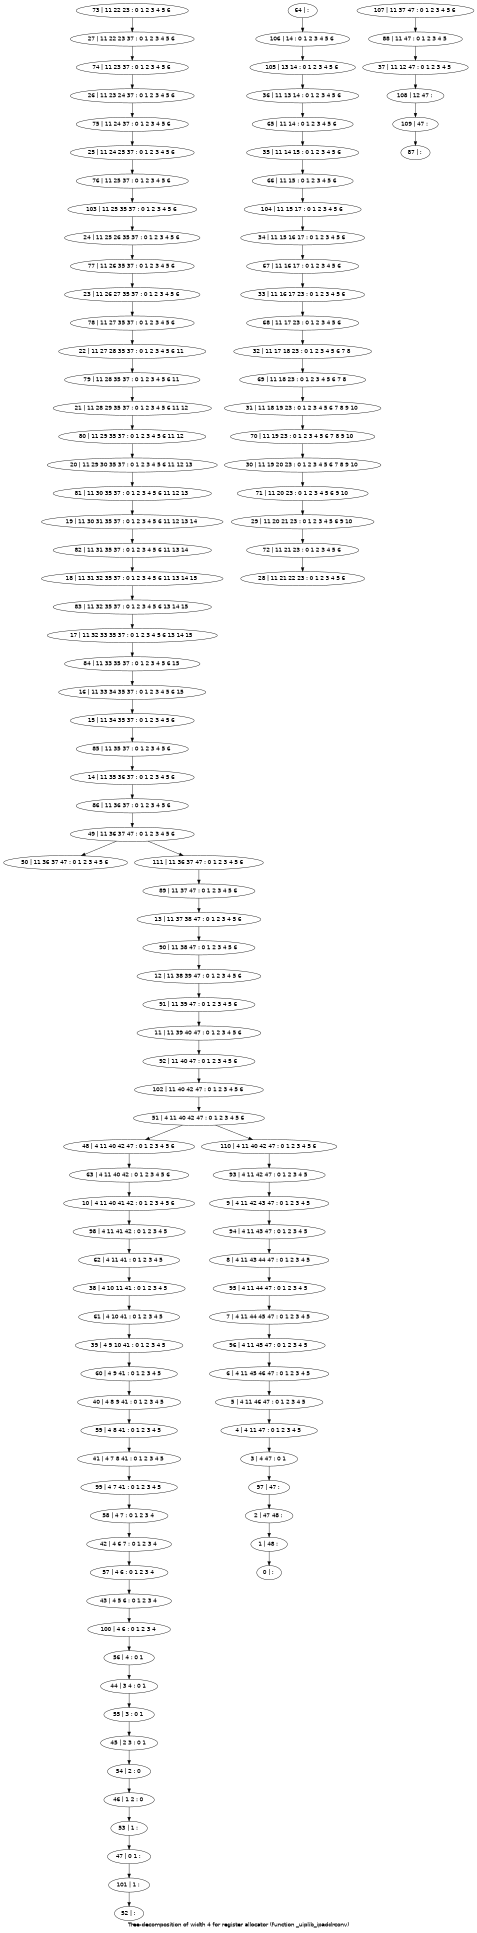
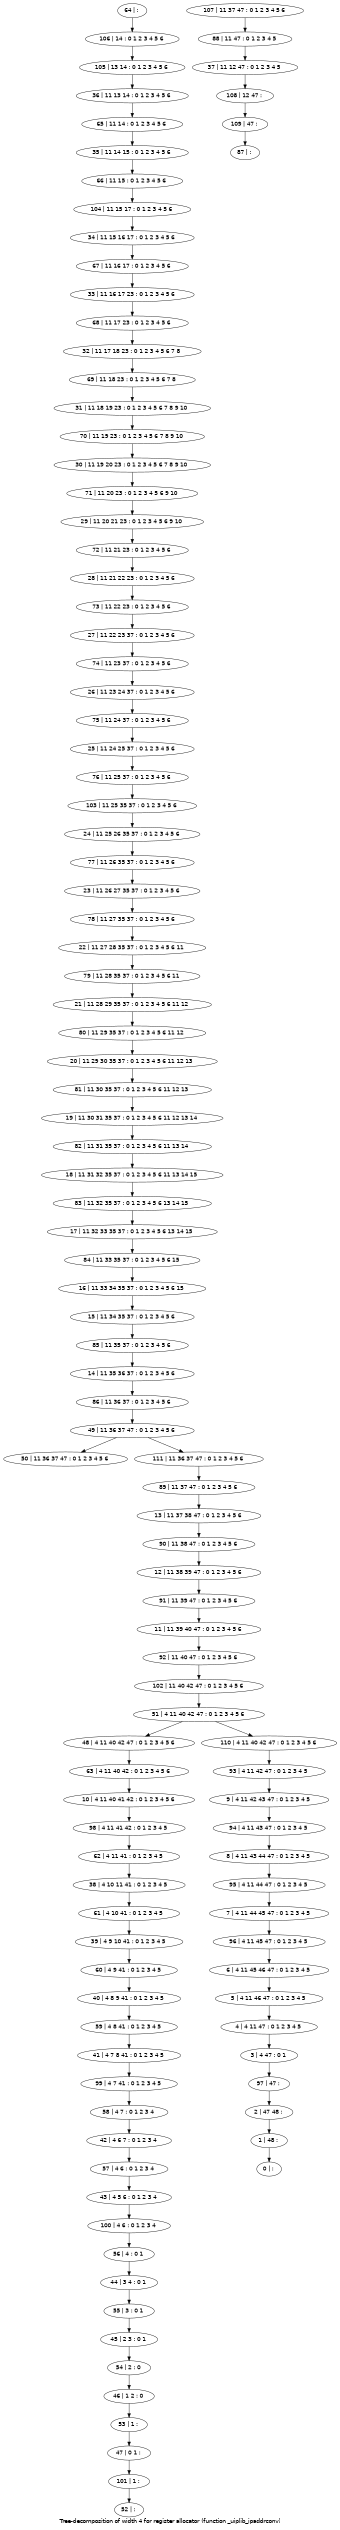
edge "28 | 11 21 22 23 : 0 1 2 3 4 5 6" -> "73 | 11 22 23 : 0 1 2 3 4 5 6": added
